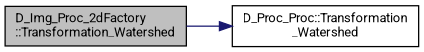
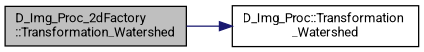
node "D_Proc_Proc::Transformation _Watershed": label "D_Proc_Proc::Transformation _Watershed" -> "D_Img_Proc::Transformation _Watershed"
